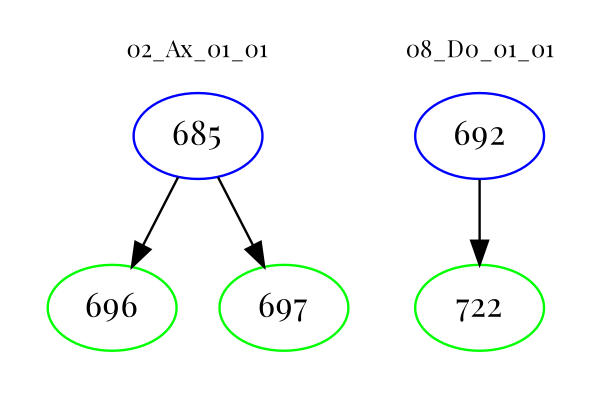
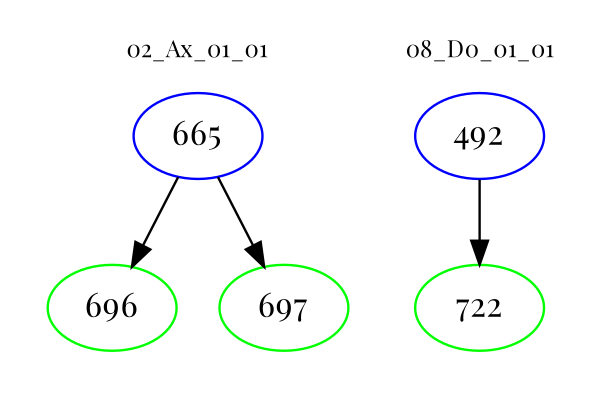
node "685": label "685" -> "665"
node "692": label "692" -> "492"
